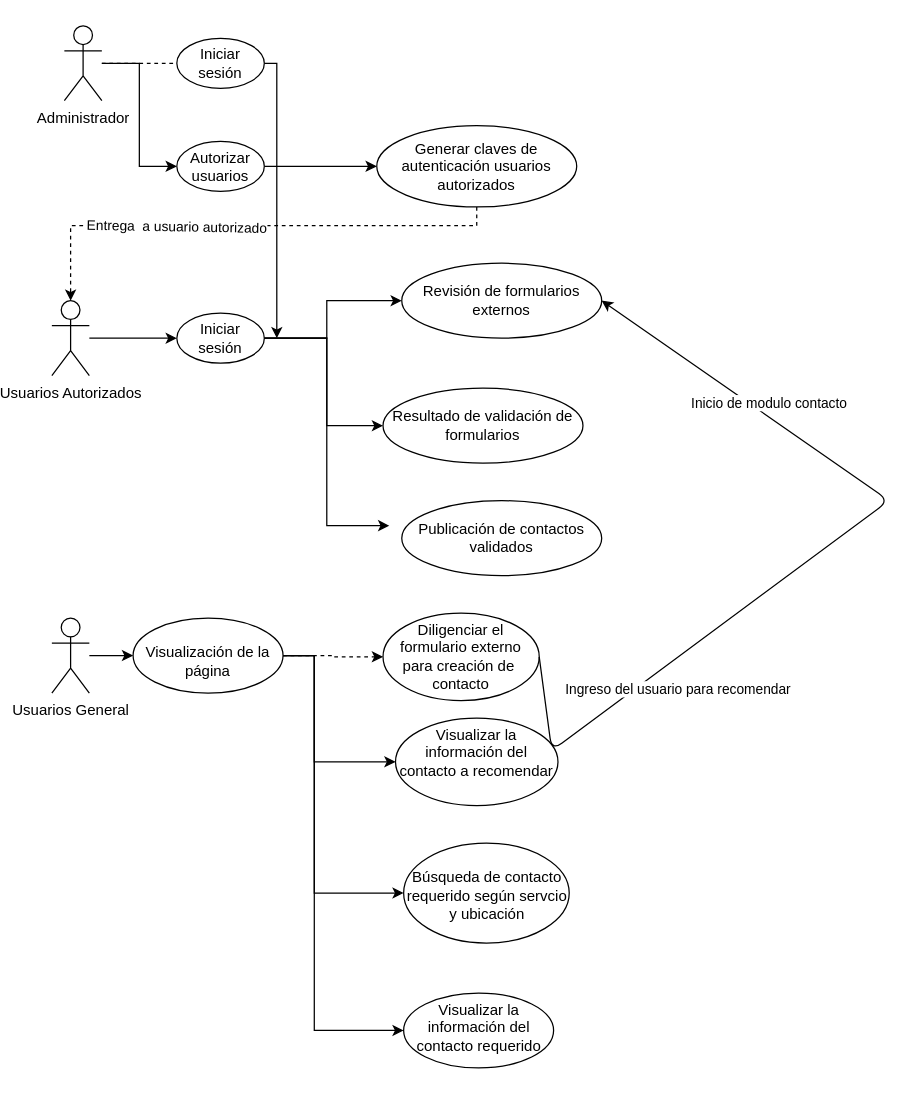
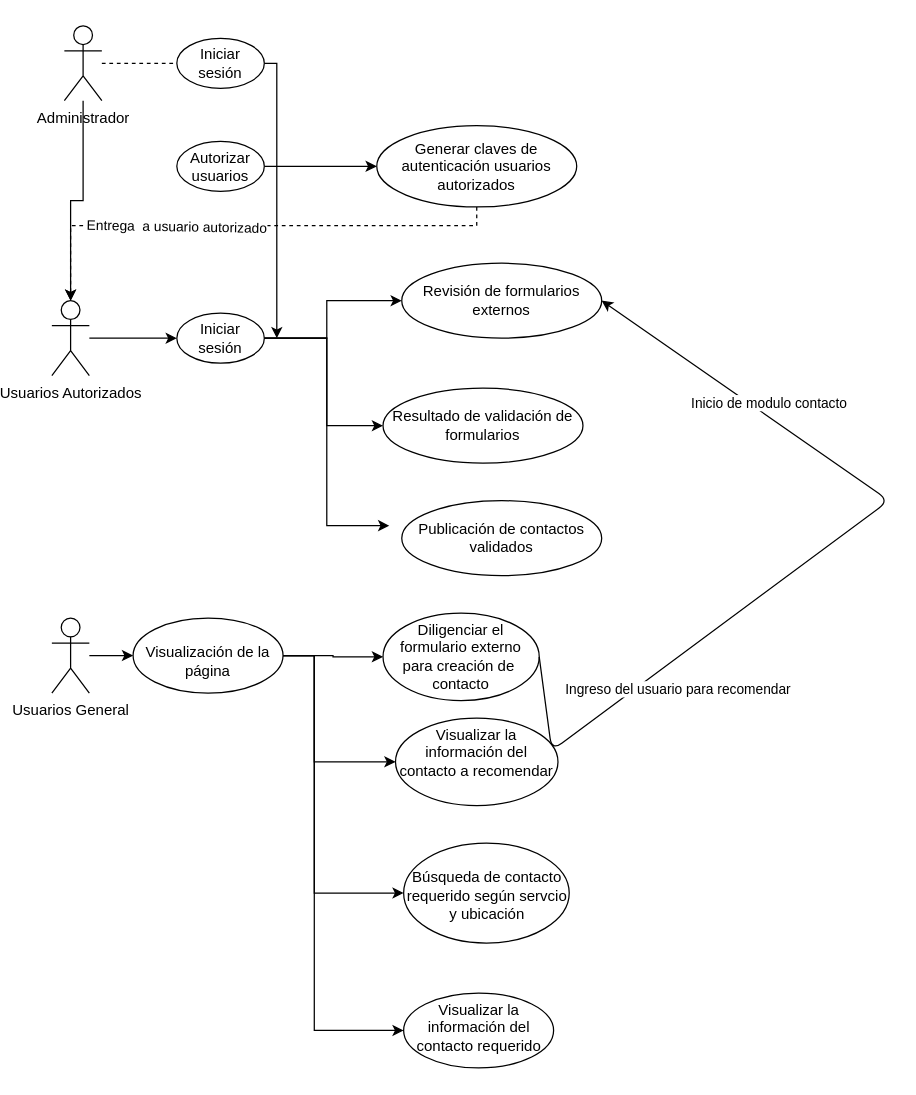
edge "Administrador" -> "Autorizar usuarios": now "Administrador" -> "Usuarios Autorizados"
edge "Visualización de la página" -> "Diligenciar el formulario externo para creación de contacto": style dashed -> solid
